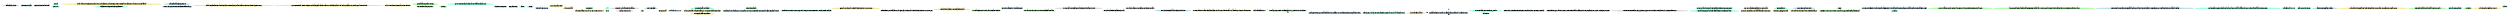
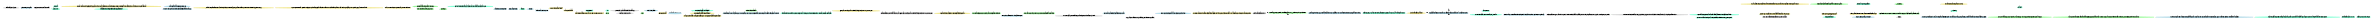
node "Два дні тому мене переїхав БТР «Скальдри».": removed
